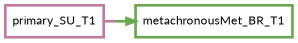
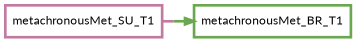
node "primary_SU_T1": label "primary_SU_T1" -> "metachronousMet_SU_T1"
